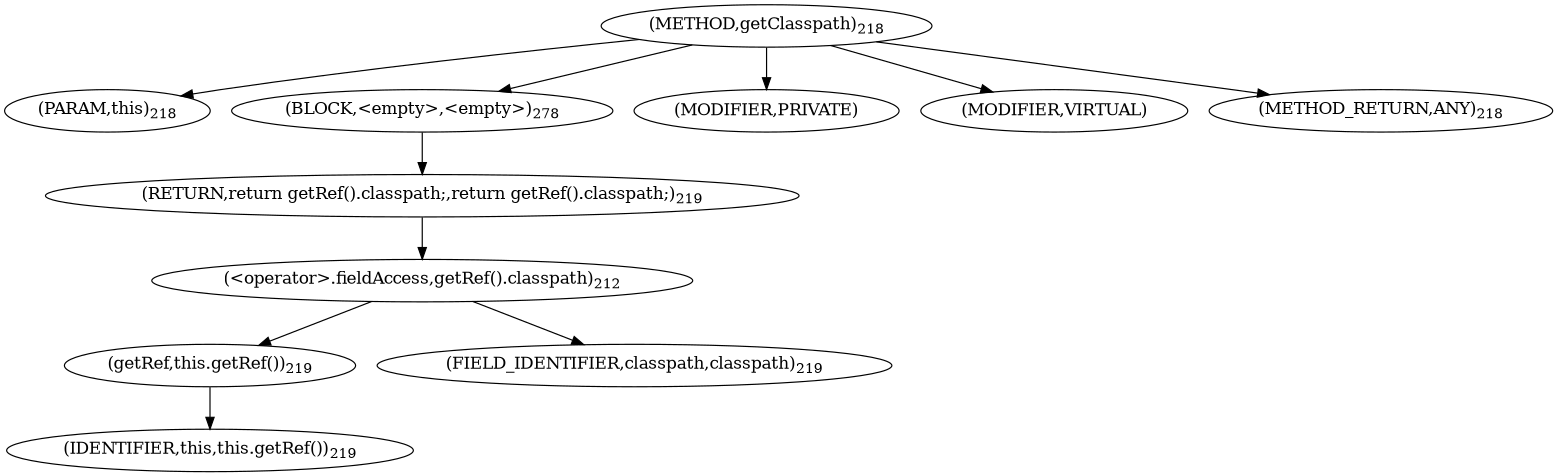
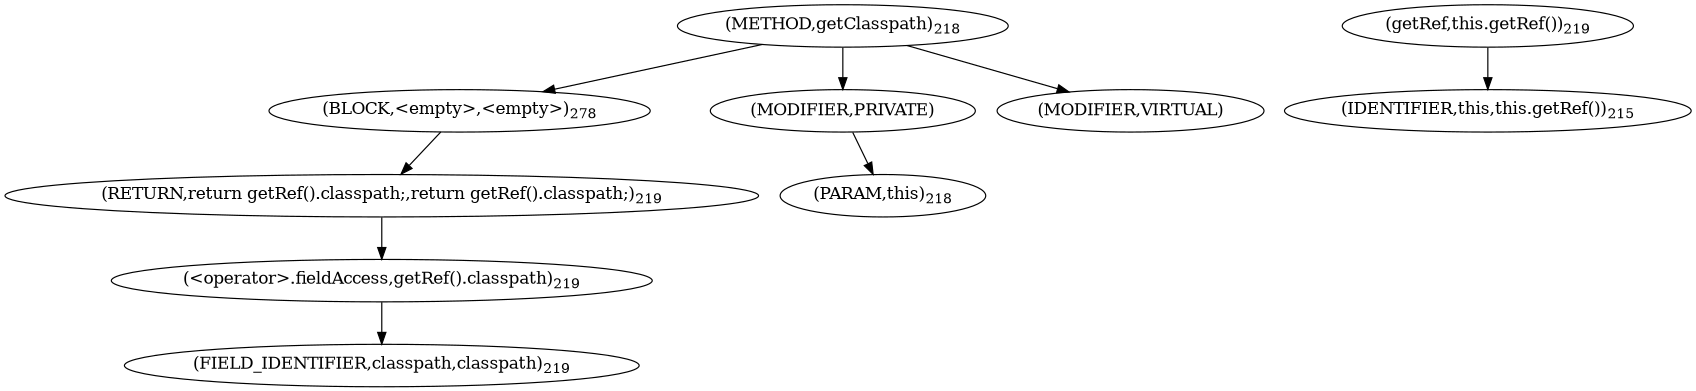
edge "(METHOD,getClasspath)" -> "(PARAM,this)": now "(MODIFIER,PRIVATE)" -> "(PARAM,this)"
node "(METHOD_RETURN,ANY)": removed
node "(<operator>.fieldAccess,getRef().classpath)": text "212" -> "219"
edge "(<operator>.fieldAccess,getRef().classpath)" -> "(getRef,this.getRef())": removed
node "(IDENTIFIER,this,this.getRef())": text "219" -> "215"
